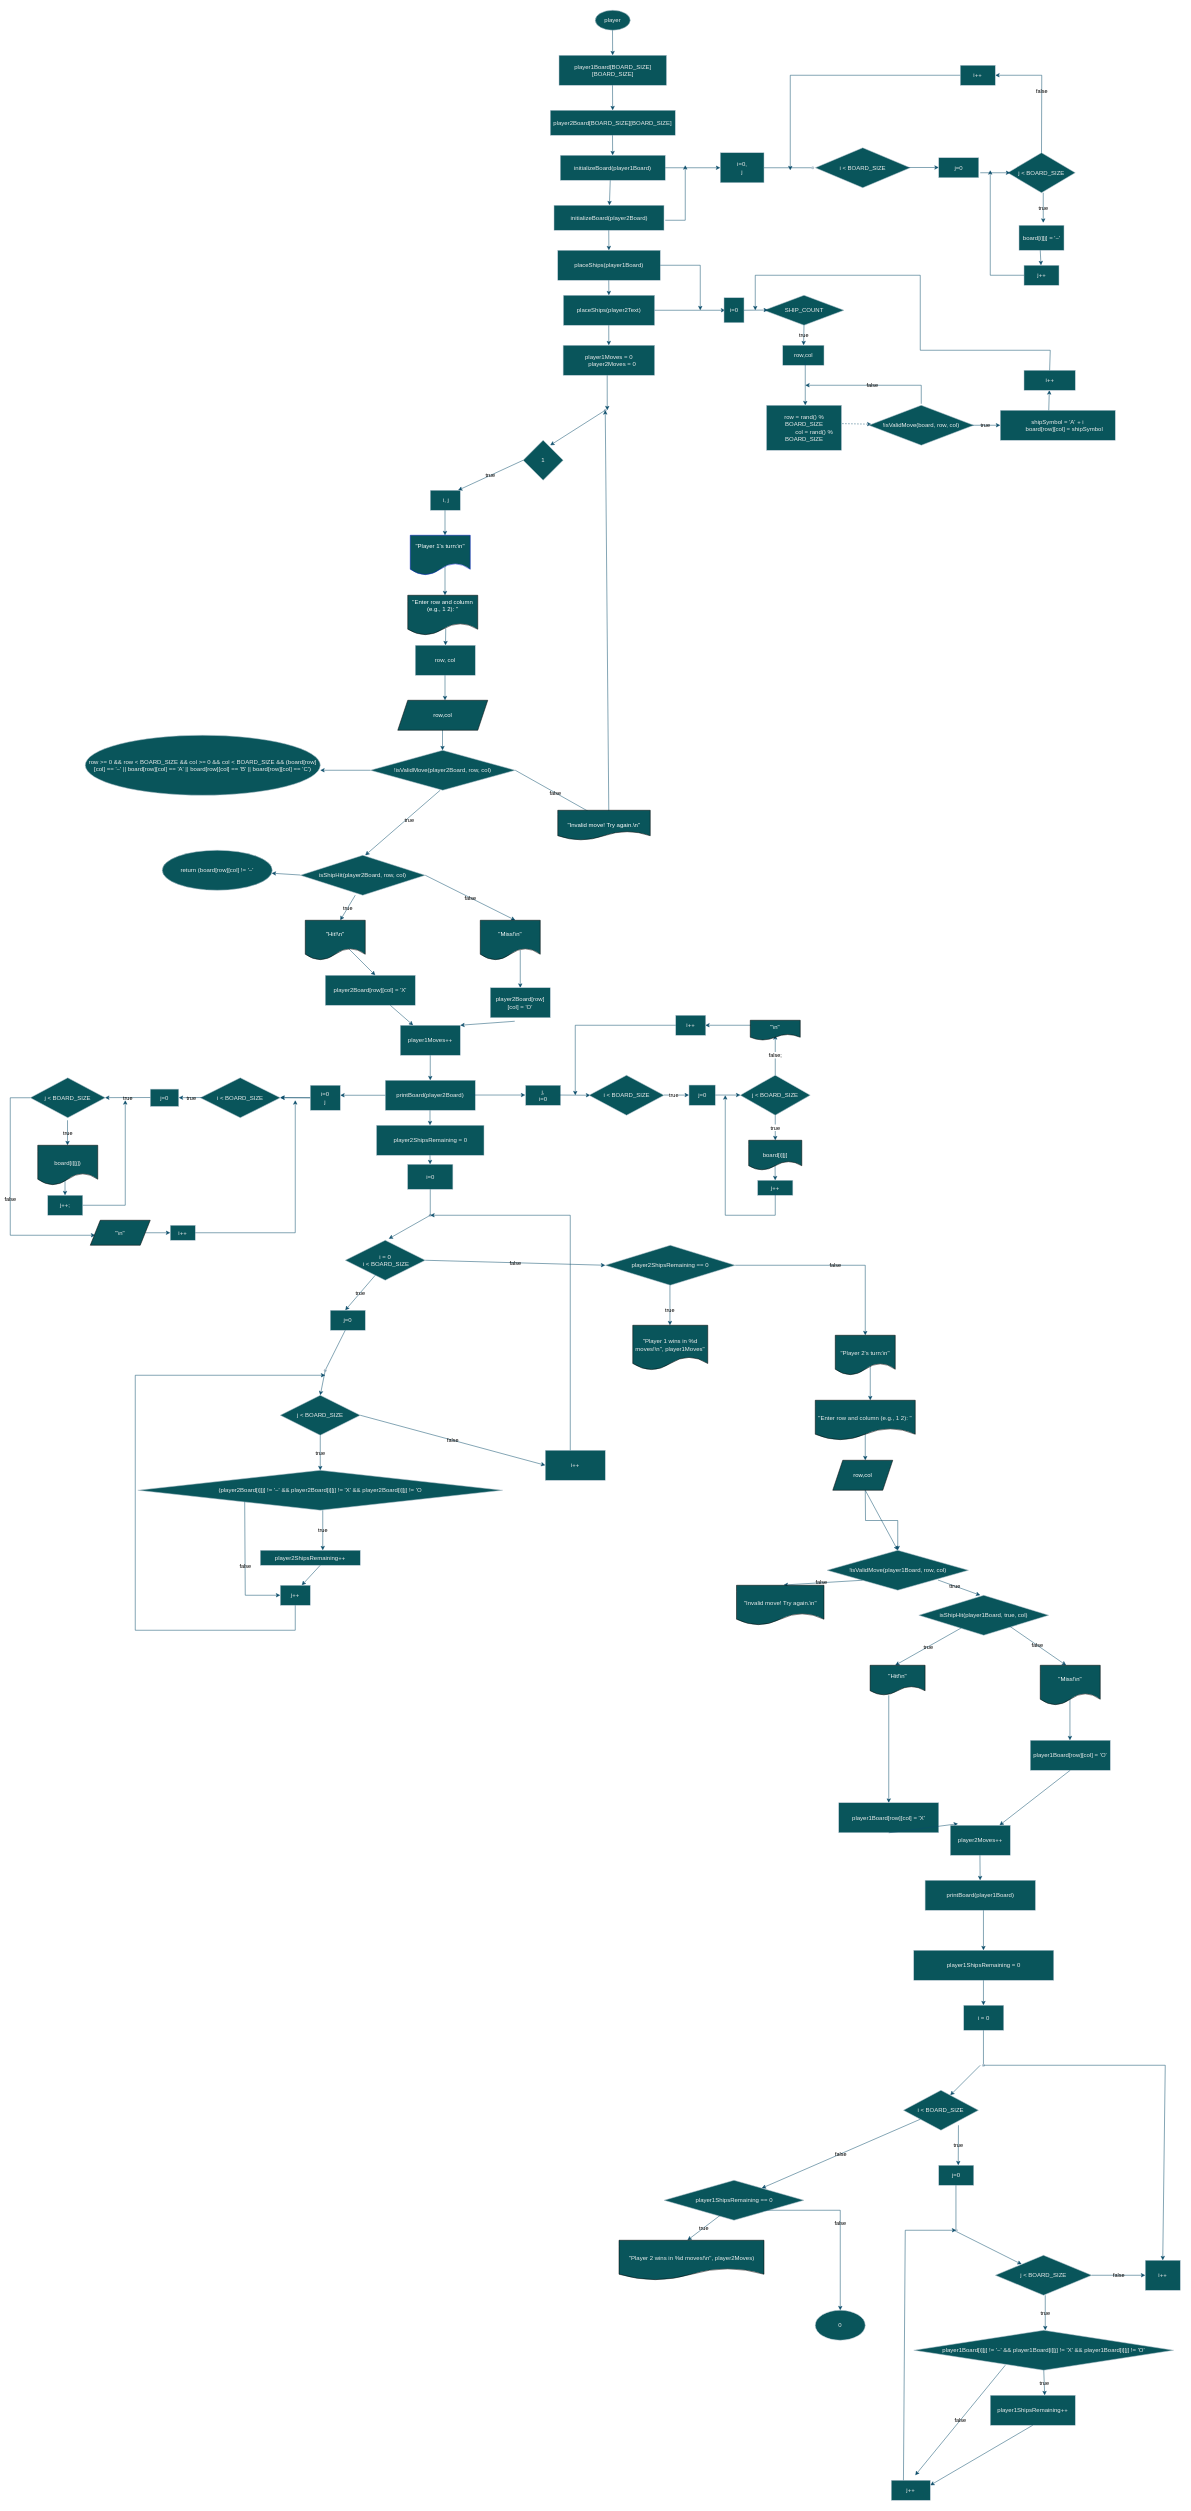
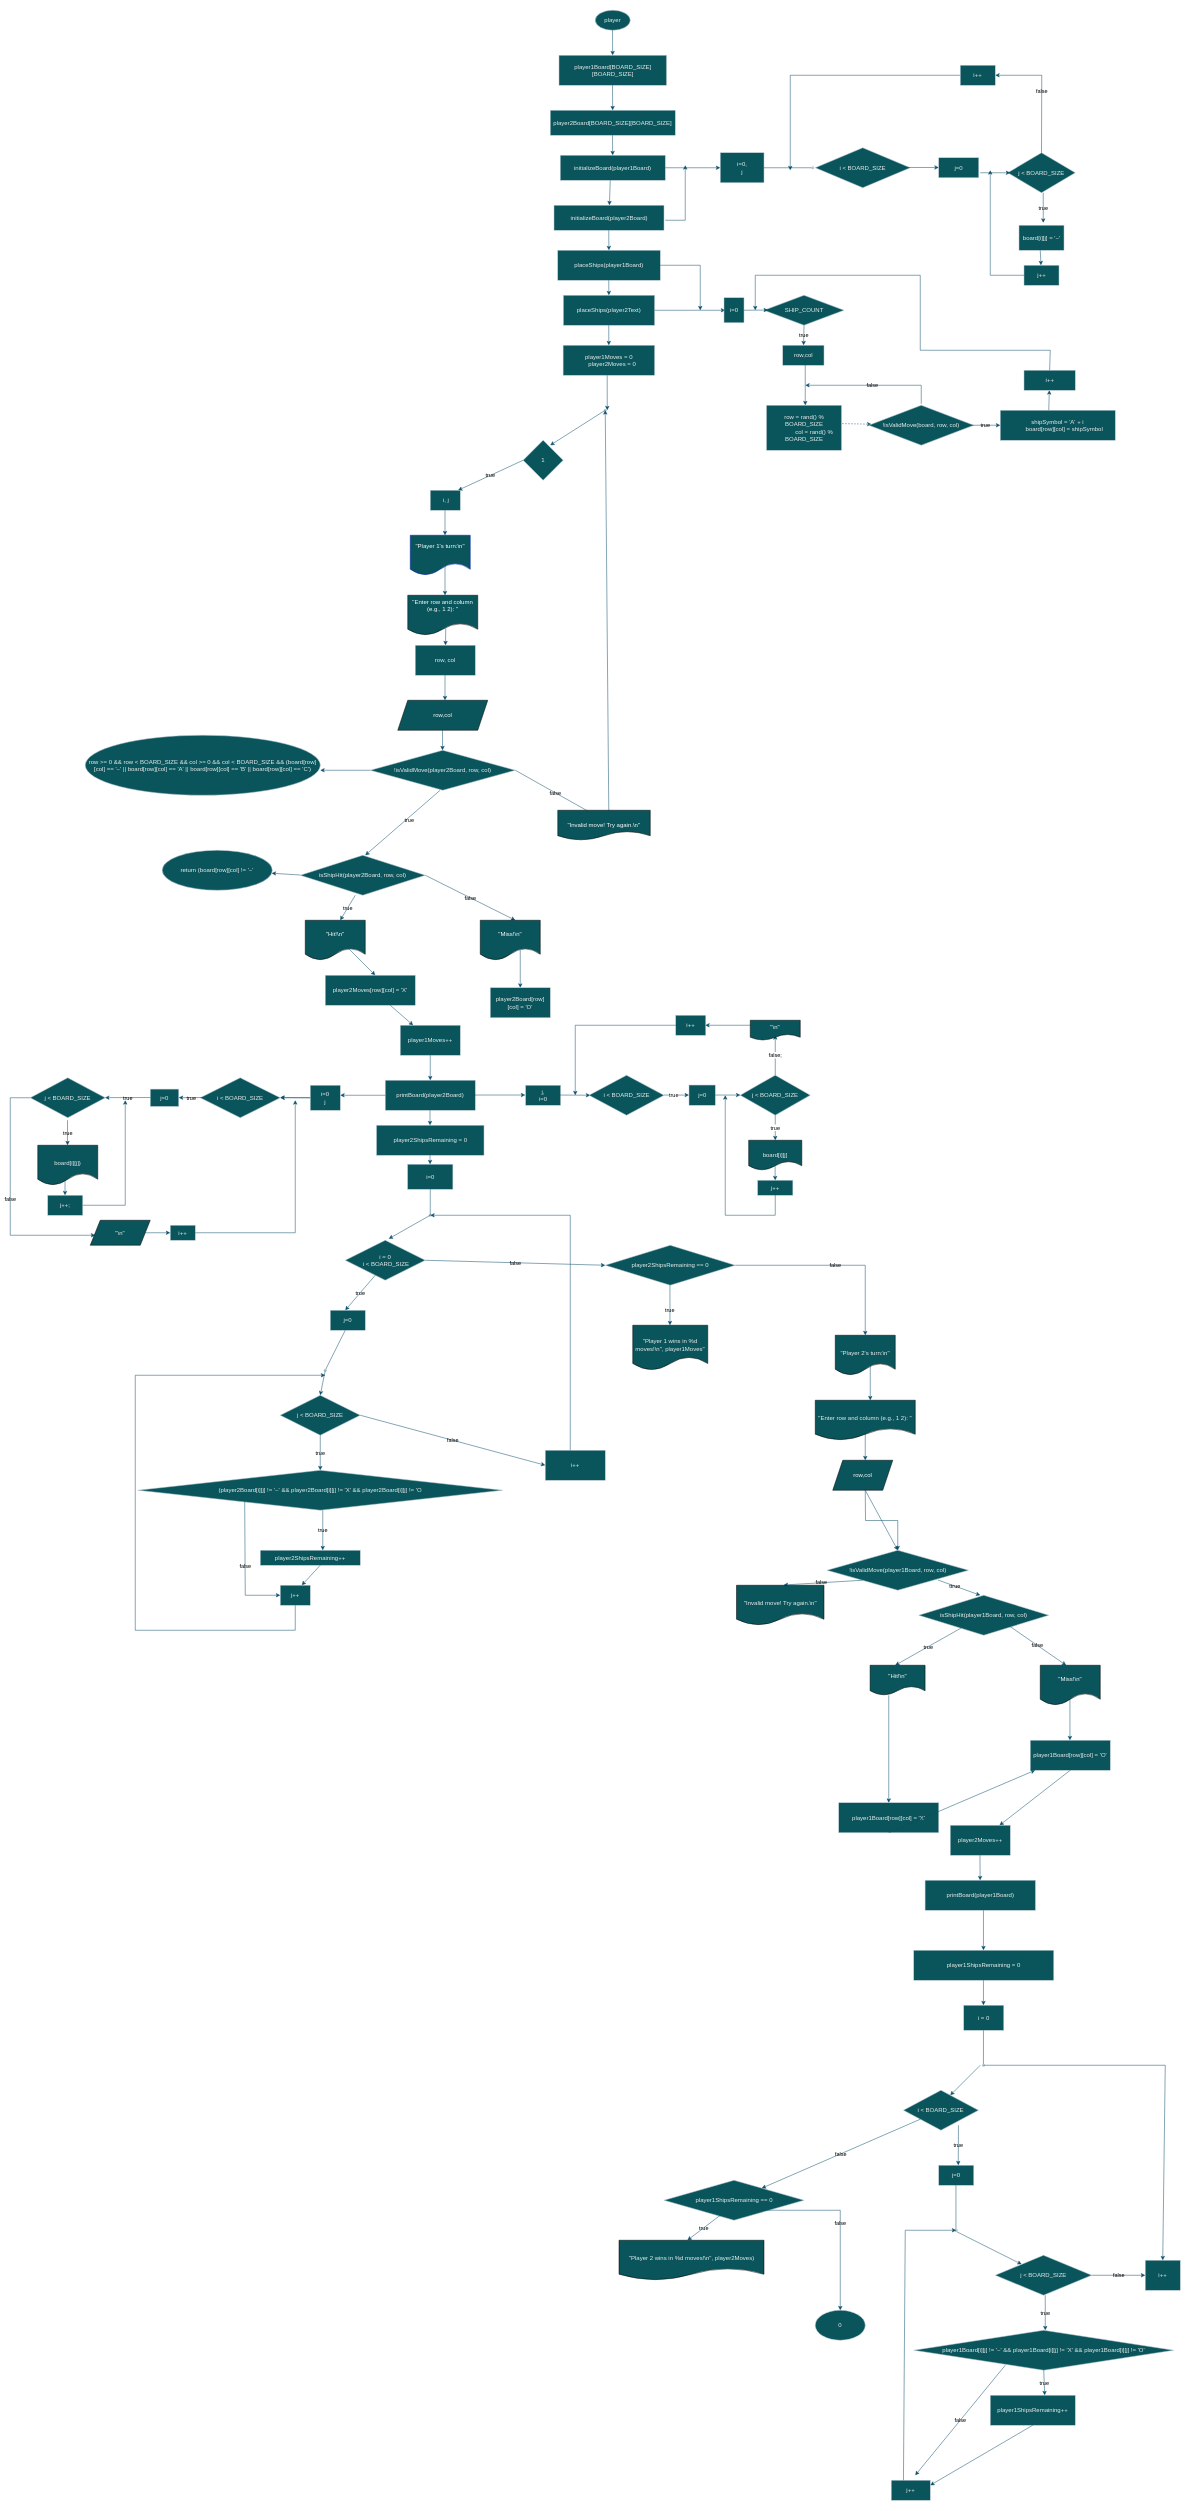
node "player2Board[row][col] = 'X'": label "player2Board[row][col] = 'X'" -> "player2Moves[row][col] = 'X'"
edge "player2Board[row][col] = 'O'" -> "player1Moves++": removed
node "isShipHit(player1Board, true, col)": label "isShipHit(player1Board, true, col)" -> "isShipHit(player1Board, row, col)"
edge "player1Board[row][col] = 'X'" -> "player2Moves++": now "player1Board[row][col] = 'X'" -> "player1Board[row][col] = 'O'"
